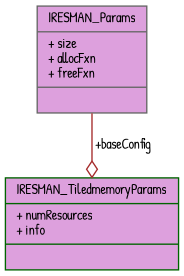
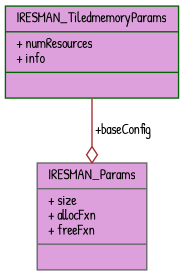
edge "IRESMAN_Params" -> "IRESMAN_TiledmemoryParams": reversed
